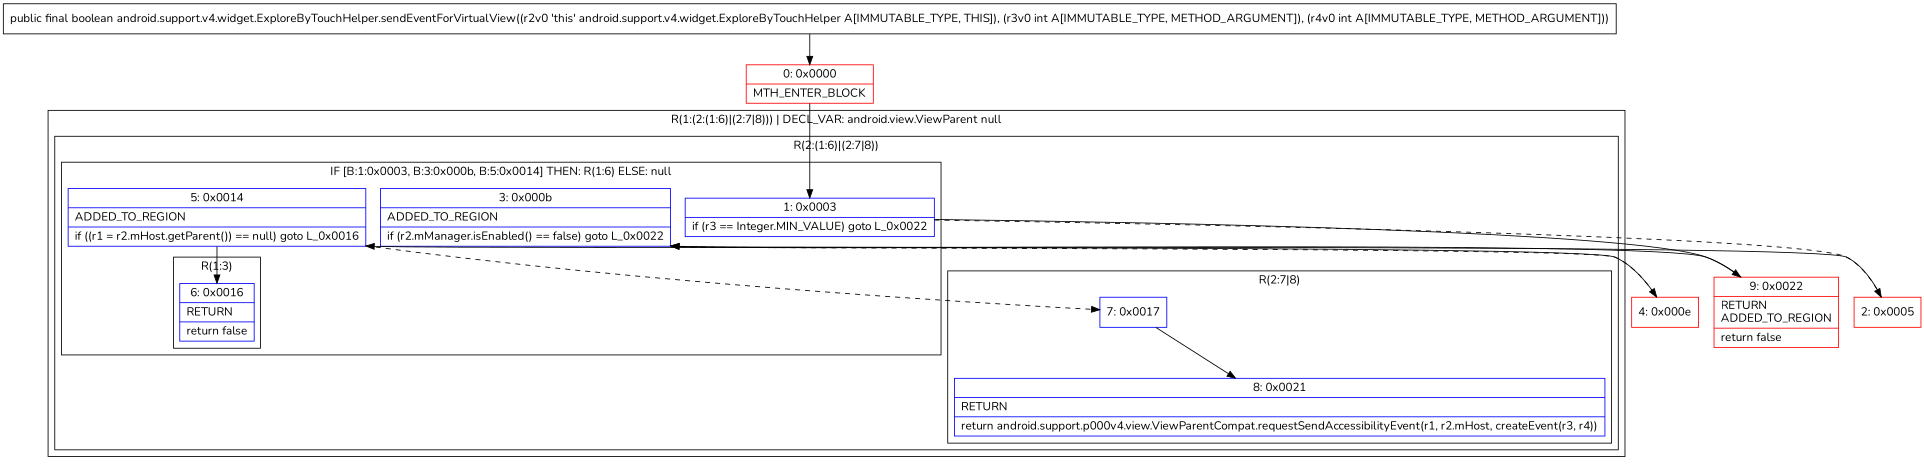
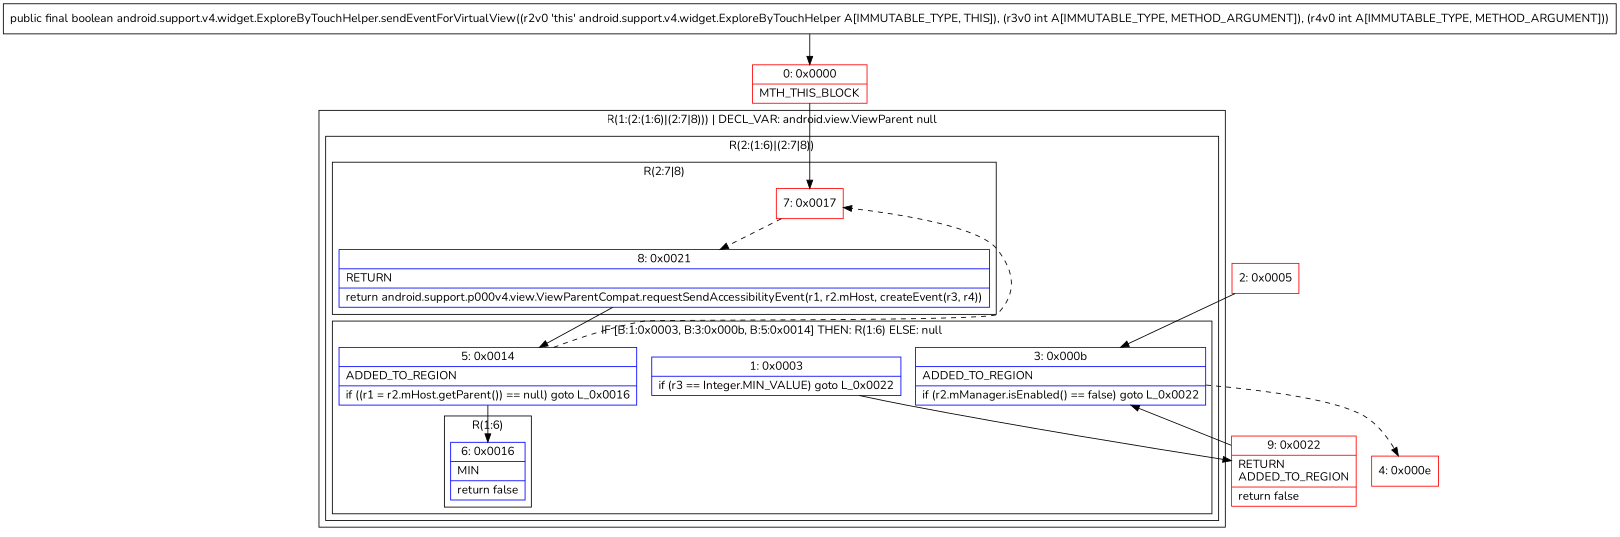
node "0: 0x0000": text "MTH_ENTER_BLOCK" -> "MTH_THIS_BLOCK"
edge "0: 0x0000" -> "1: 0x0003": now "0: 0x0000" -> "7: 0x0017"
edge "1: 0x0003" -> "2: 0x0005": removed
edge "4: 0x000e" -> "5: 0x0014": now "8: 0x0021" -> "5: 0x0014"
cluster "R(1:3)": label "R(1:3)" -> "R(1:6)"
node "6: 0x0016": text "RETURN" -> "MIN"
node "7: 0x0017": color blue -> red
edge "7: 0x0017" -> "8: 0x0021": style solid -> dashed
